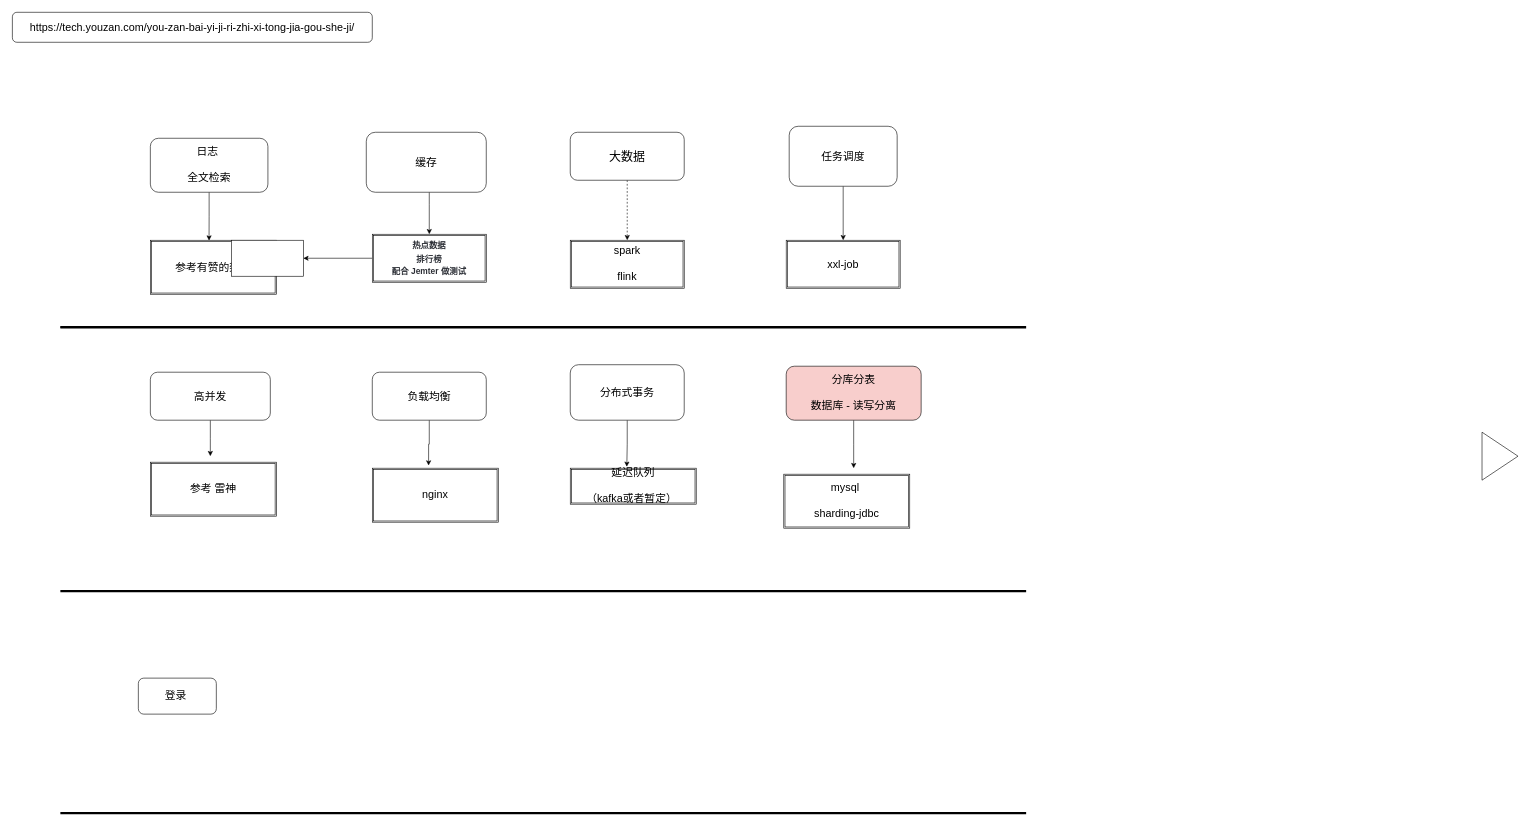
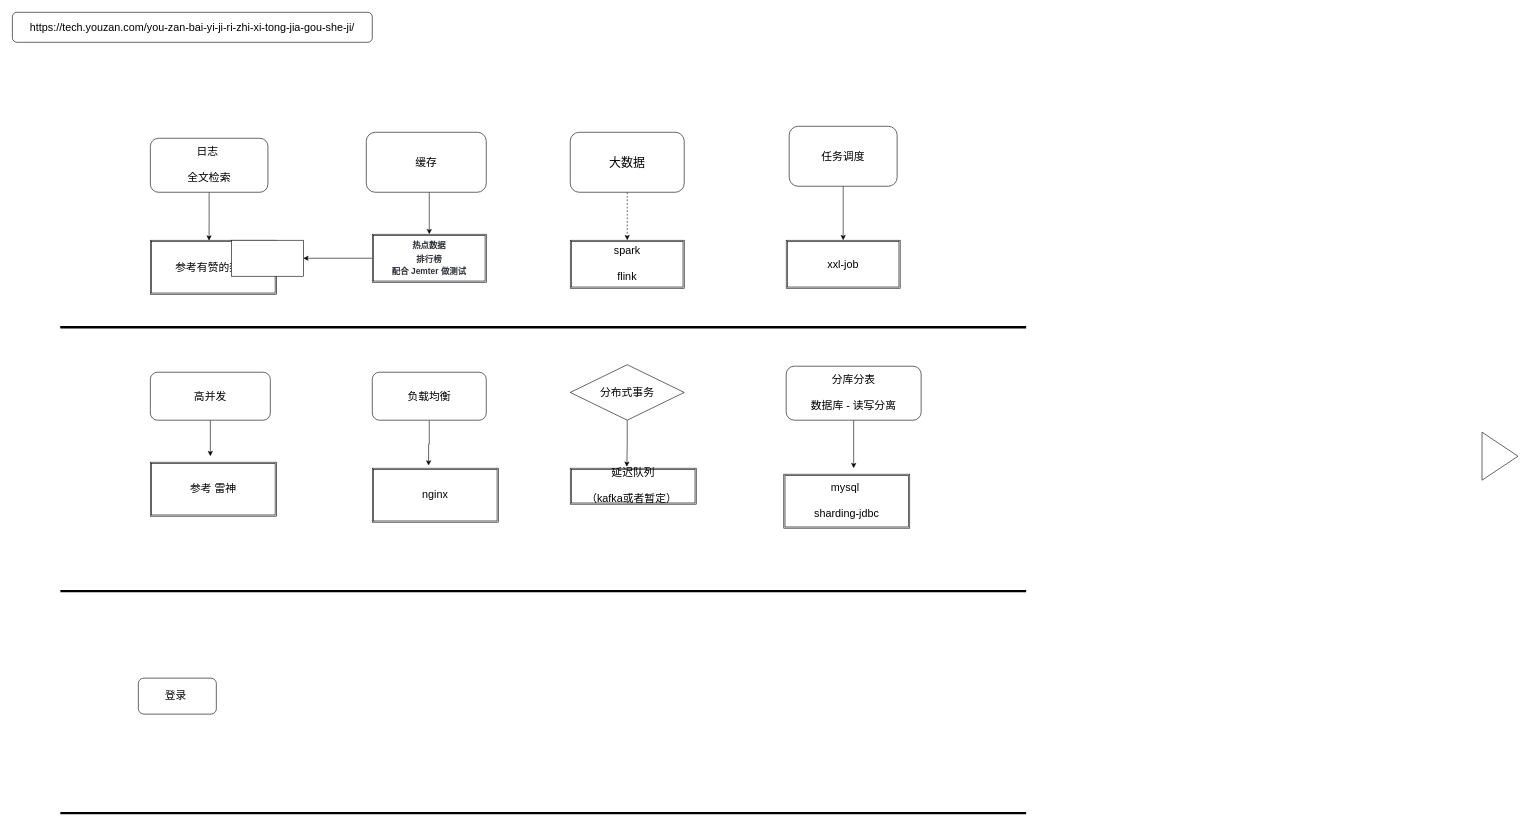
node "大数据": size 114x48 -> 114x60
node "分布式事务": shape rounded rectangle -> diamond
node "分库分表 数据库 - 读写分离": fillcolor #f8cecc -> #ffffff
